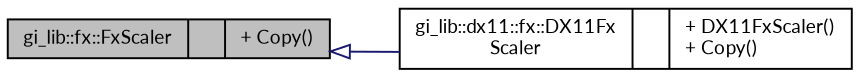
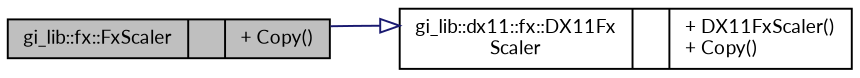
edge "gi_lib::dx11::fx::DX11Fx" -> "gi_lib::fx::FxScaler": reversed
